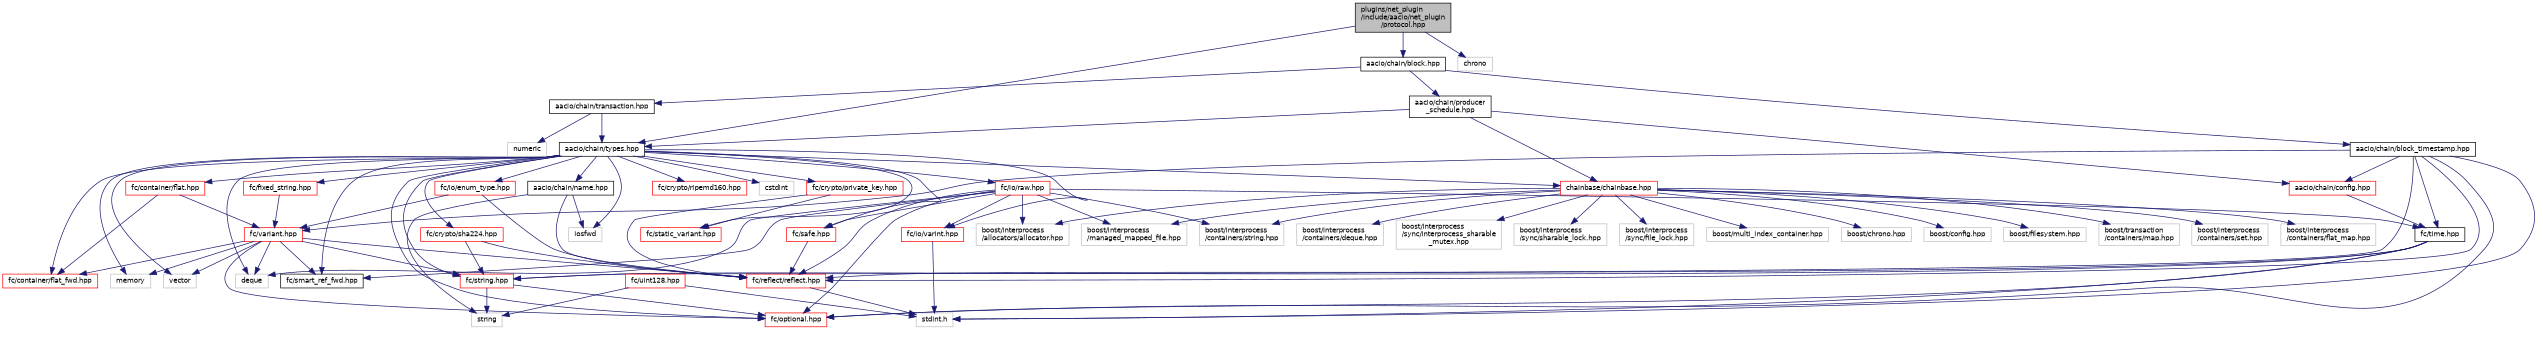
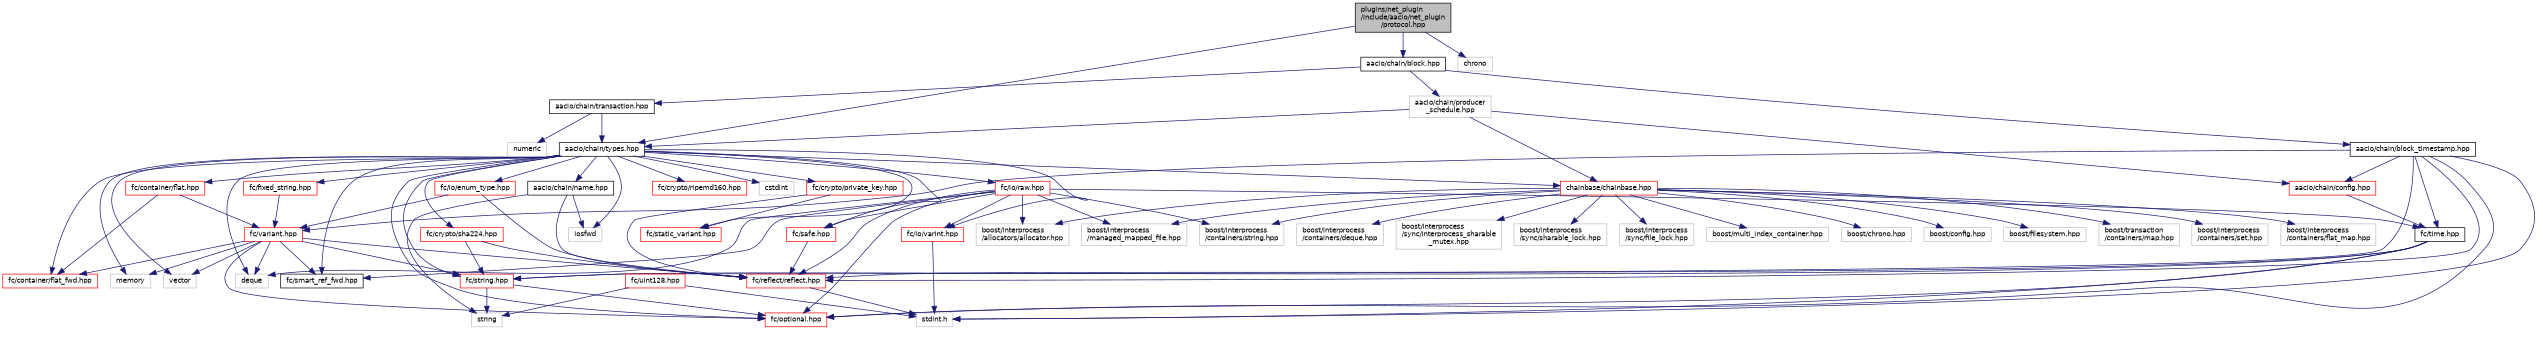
node "aacio/chain/producer _schedule.hpp": color black -> grey75
